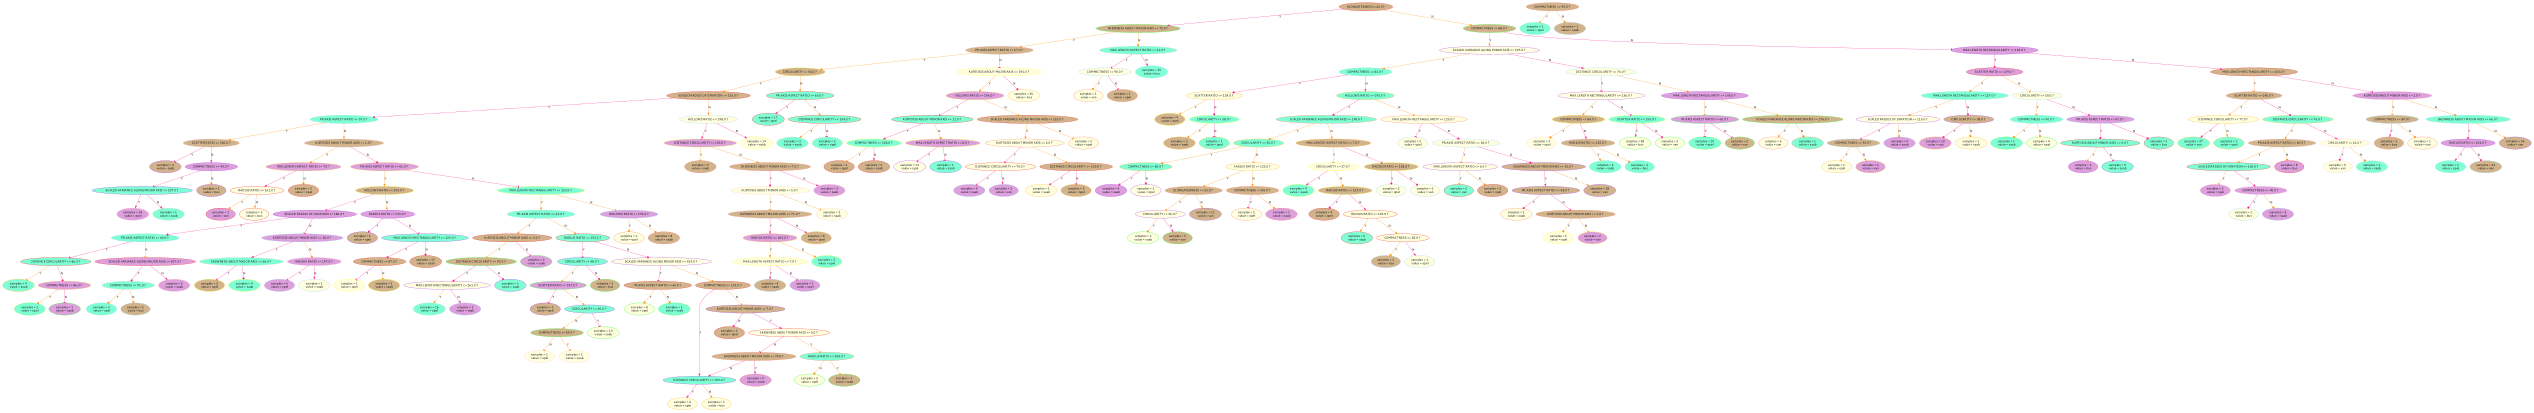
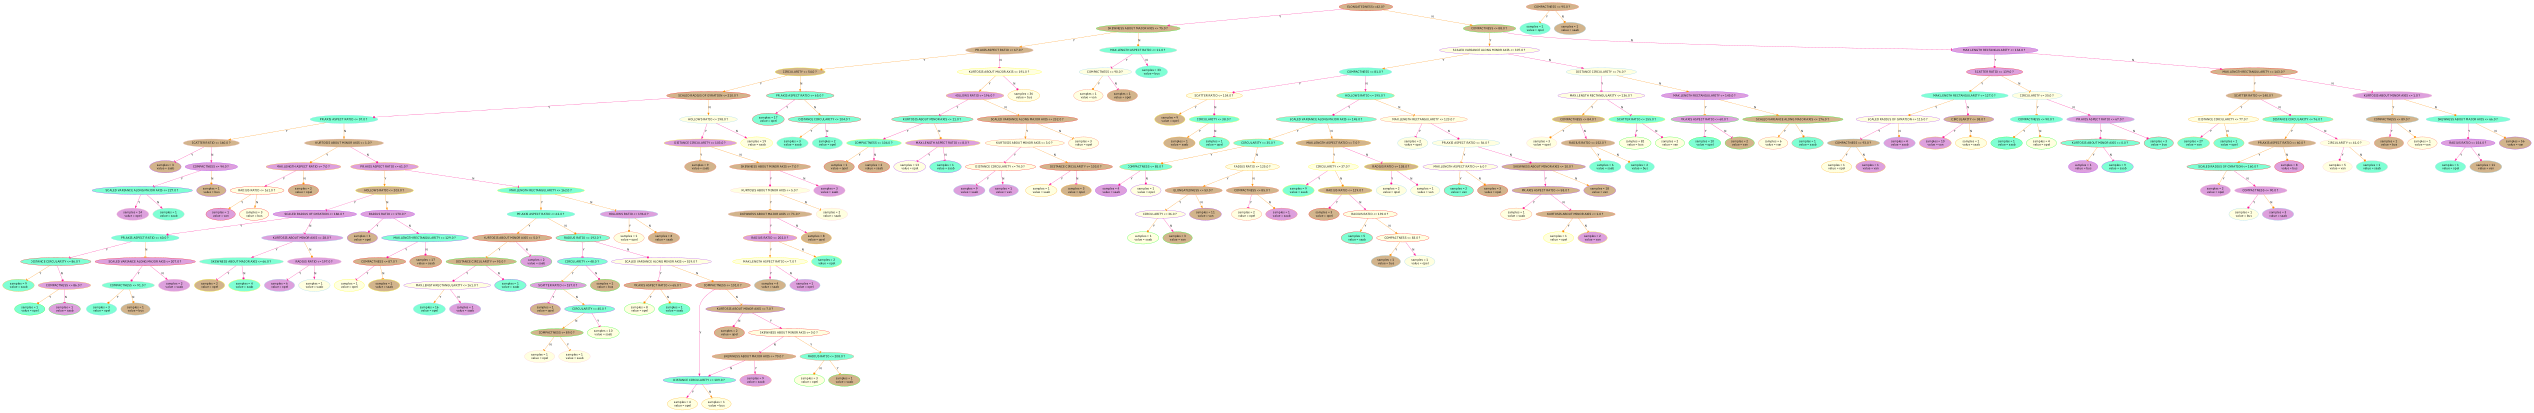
edge "RADIUS RATIO <= 170.0 ?" -> "MAX.LENGTH RECTANGULARITY <= 129.0 ?": arrowhead tee -> normal
